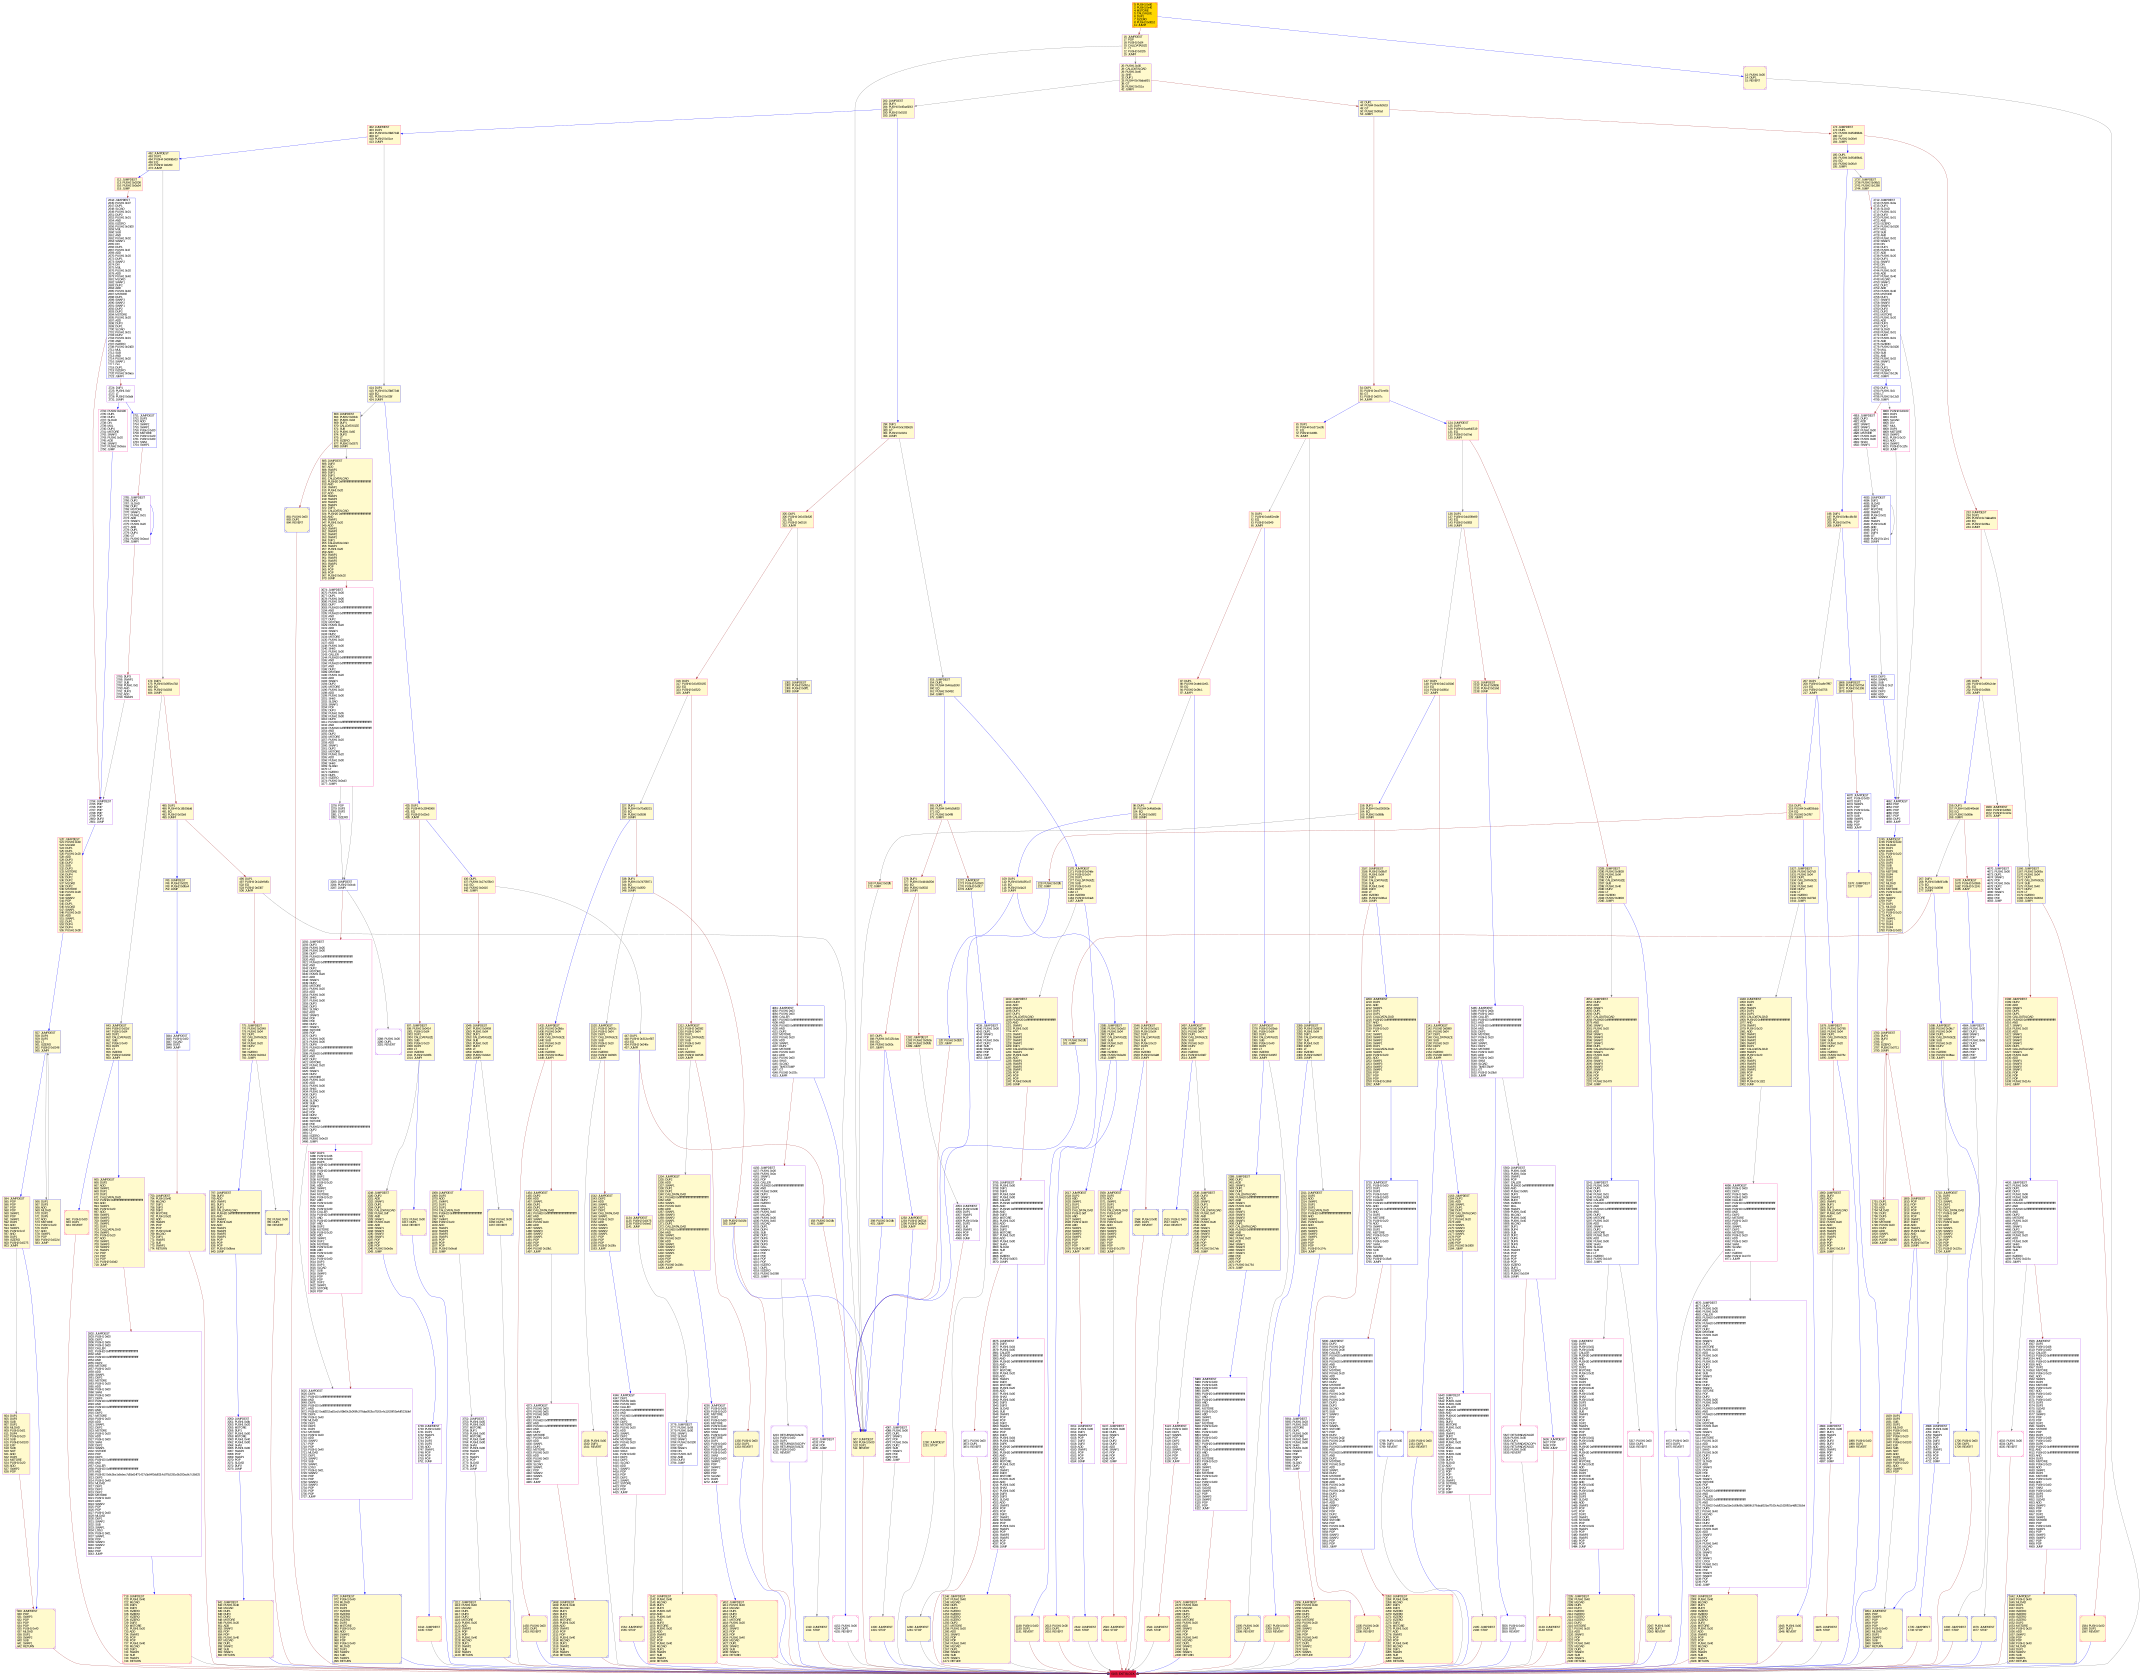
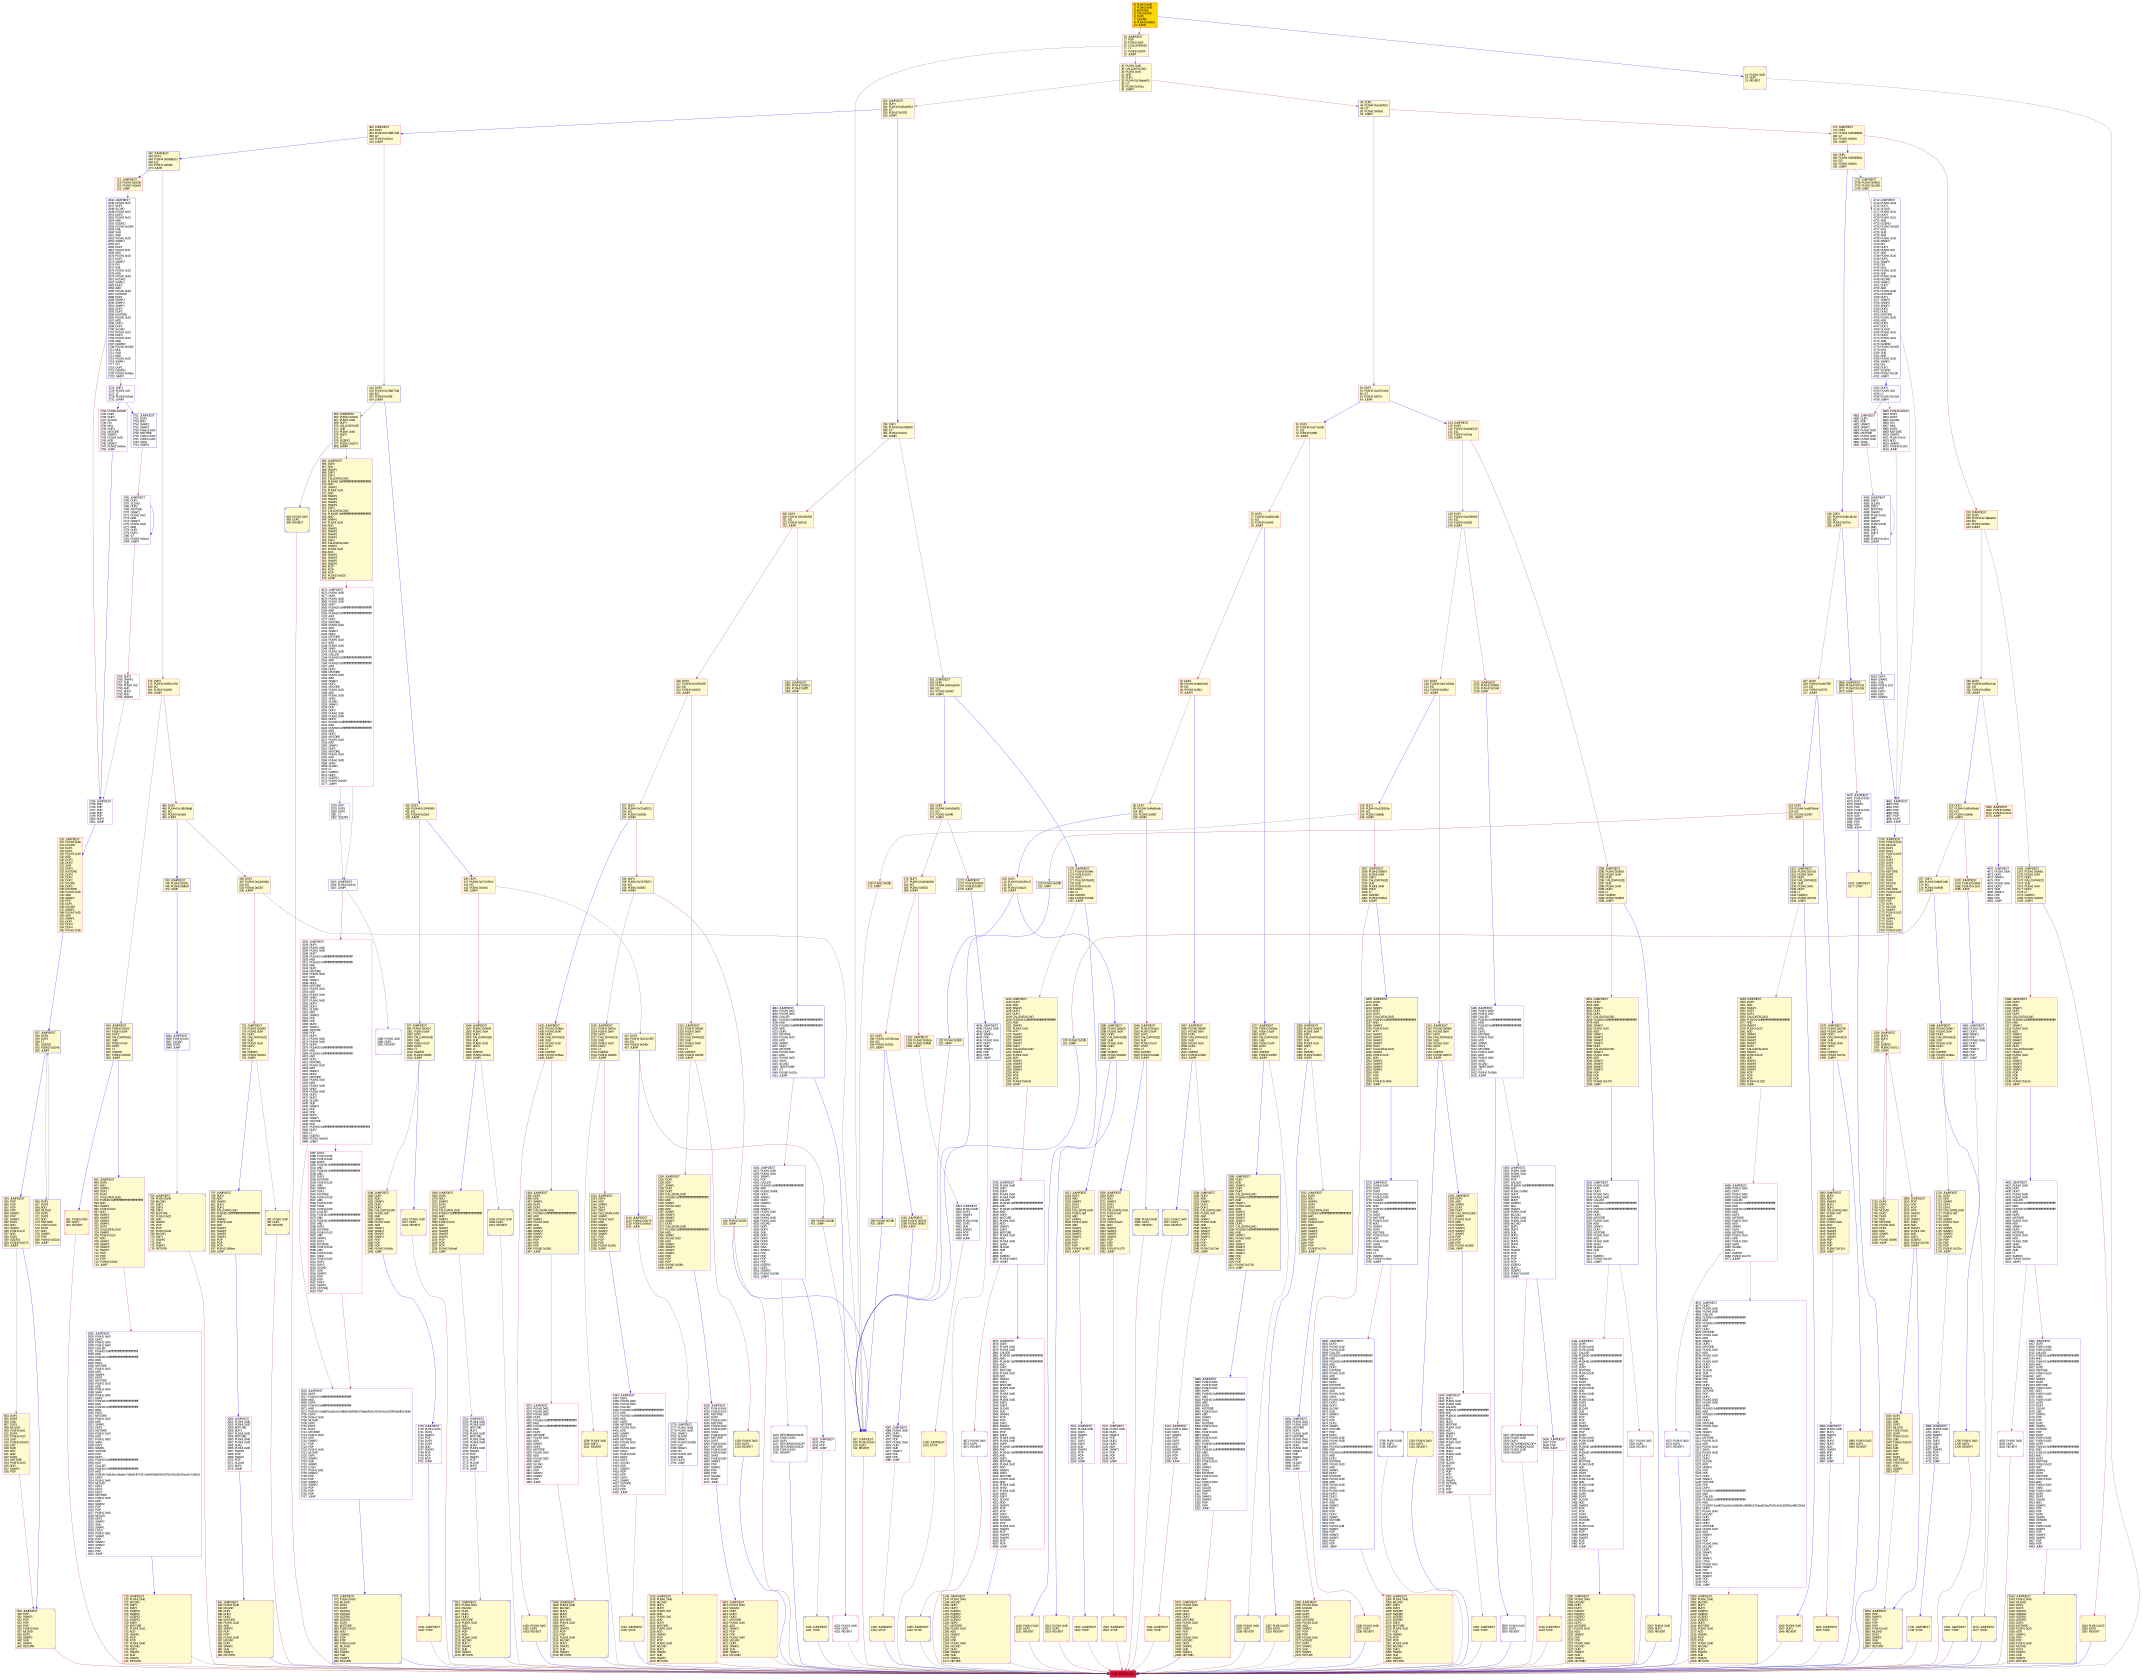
edge "1015: PUSH1 0x00 1017: DUP1 1018: REVERT" -> "6165: EXIT BLOCK": color blue -> brown
